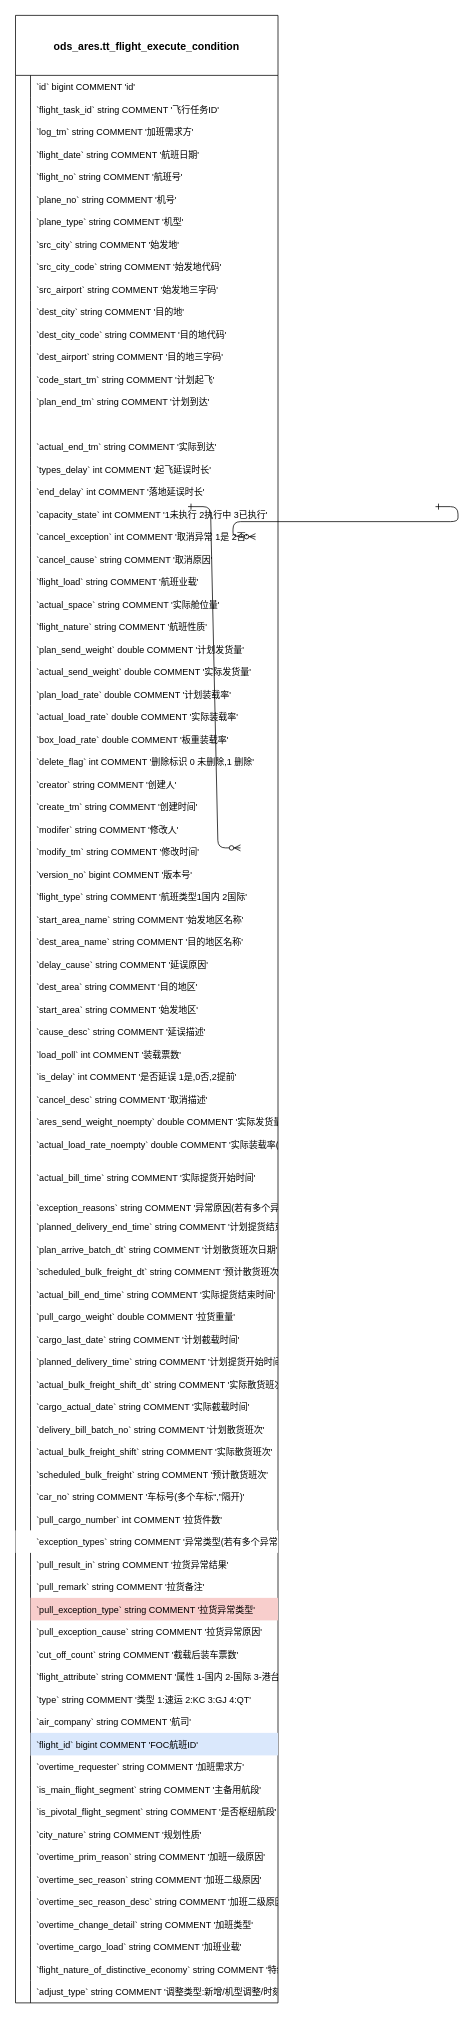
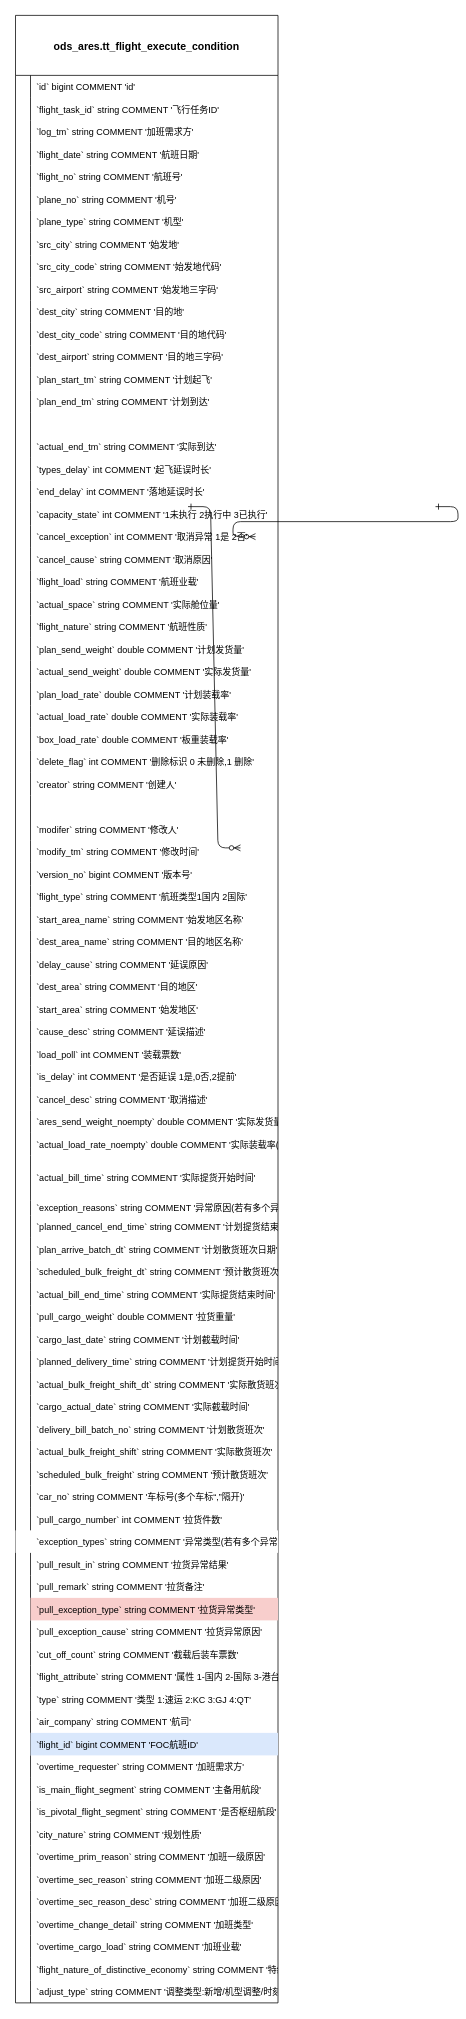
node "`code_start_tm` string COMMENT '计划起飞'": label "`code_start_tm` string COMMENT '计划起飞'" -> "`plan_start_tm` string COMMENT '计划起飞'"
node "`create_tm` string COMMENT '创建时间'": removed
node "`planned_delivery_end_time` string COMMENT '计划提货结束时间'": label "`planned_delivery_end_time` string COMMENT '计划提货结束时间'" -> "`planned_cancel_end_time` string COMMENT '计划提货结束时间'"
